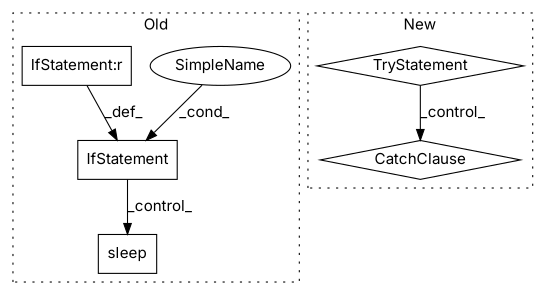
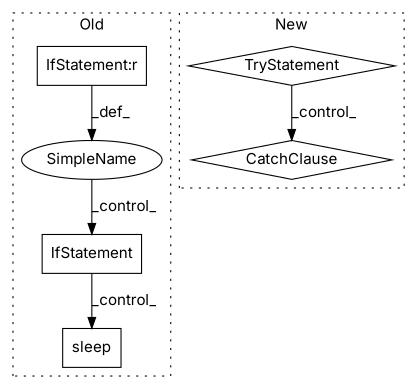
edge "IfStatement:r" -> "IfStatement": now "IfStatement:r" -> "SimpleName"
edge "SimpleName" -> "IfStatement": label "_cond_" -> "_control_"
